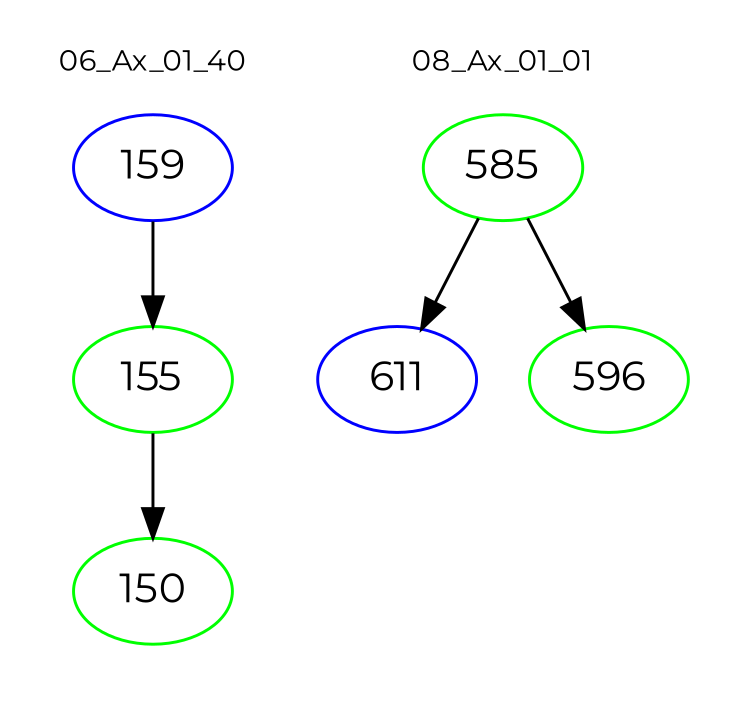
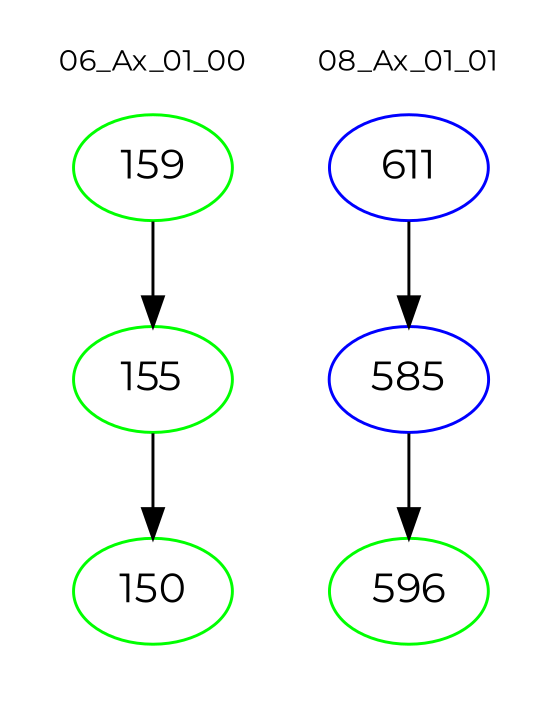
cluster "06_Ax_01_40": label "06_Ax_01_40" -> "06_Ax_01_00"
node "159": color blue -> green
node "585": color green -> blue
edge "585" -> "611": reversed
